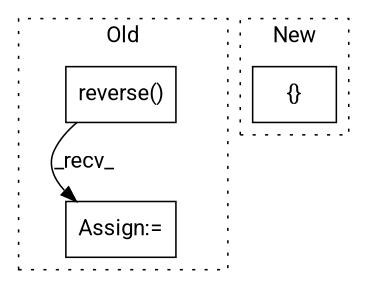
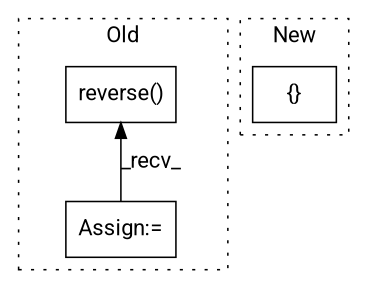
edge "reverse()" -> "Assign:=": reversed
